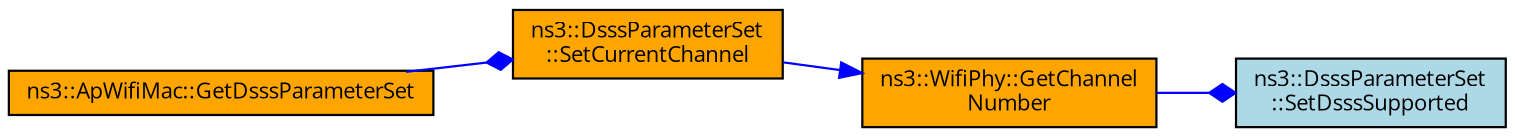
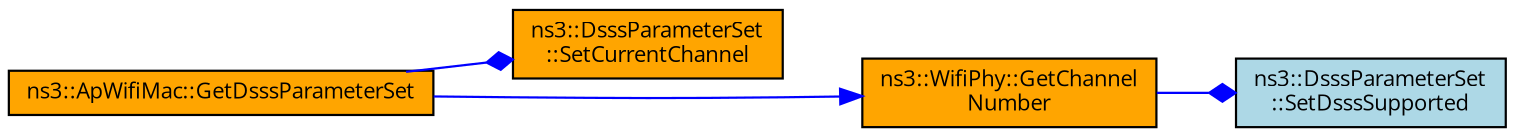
edge "ns3::DsssParameterSet ::SetCurrentChannel" -> "ns3::WifiPhy::GetChannel Number": now "ns3::ApWifiMac::GetDsssParameterSet" -> "ns3::WifiPhy::GetChannel Number"
